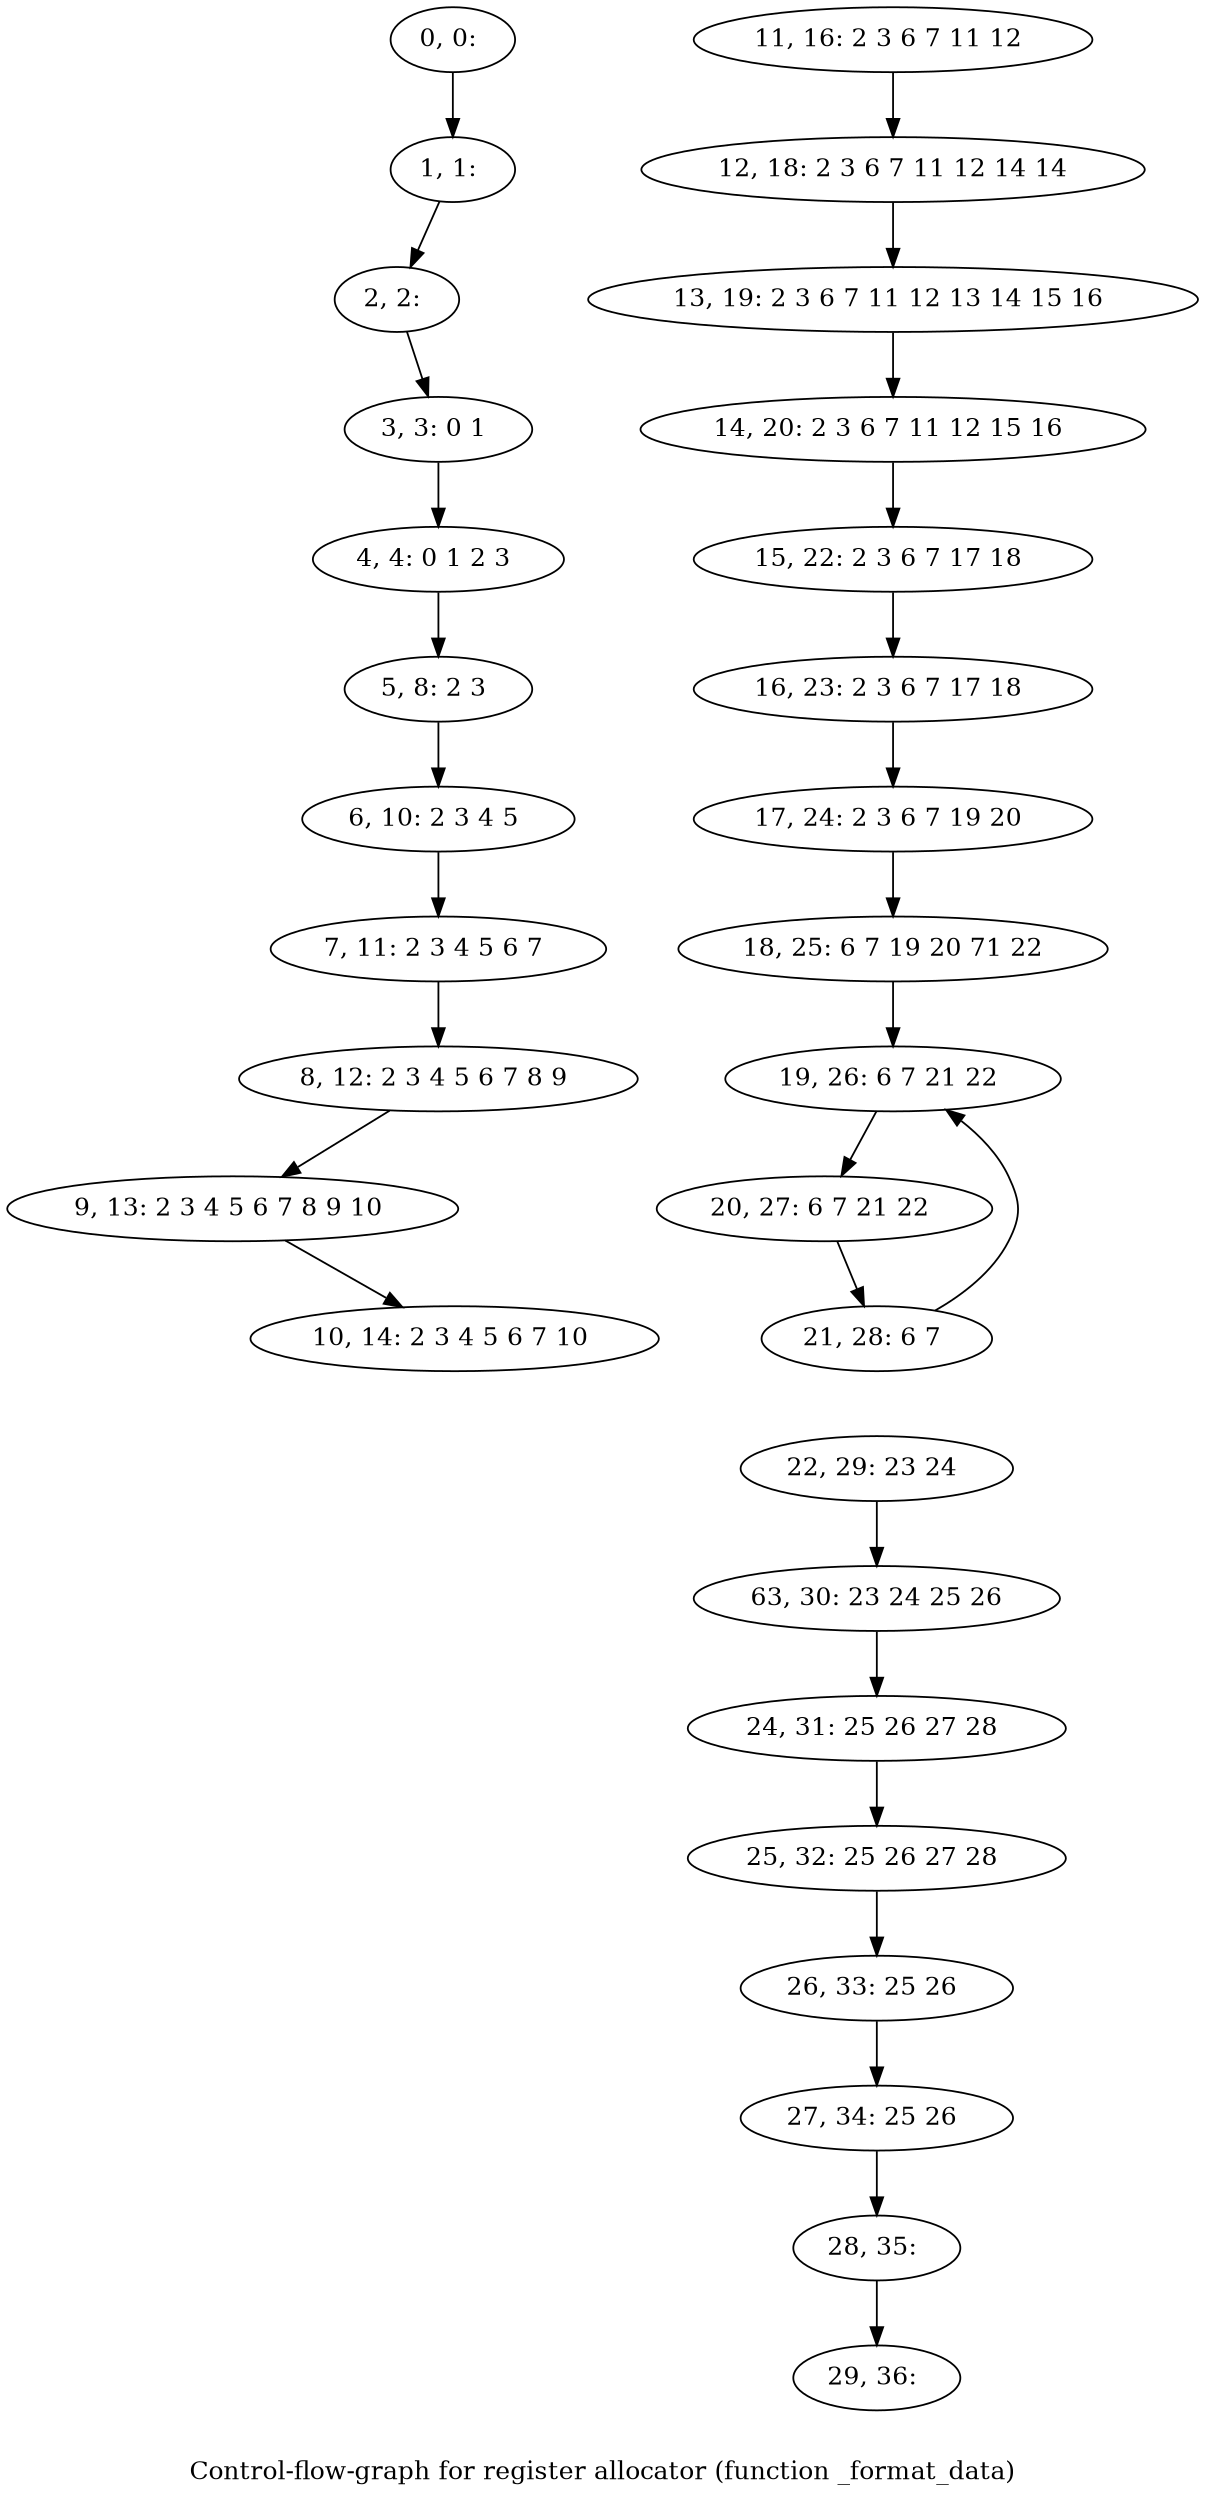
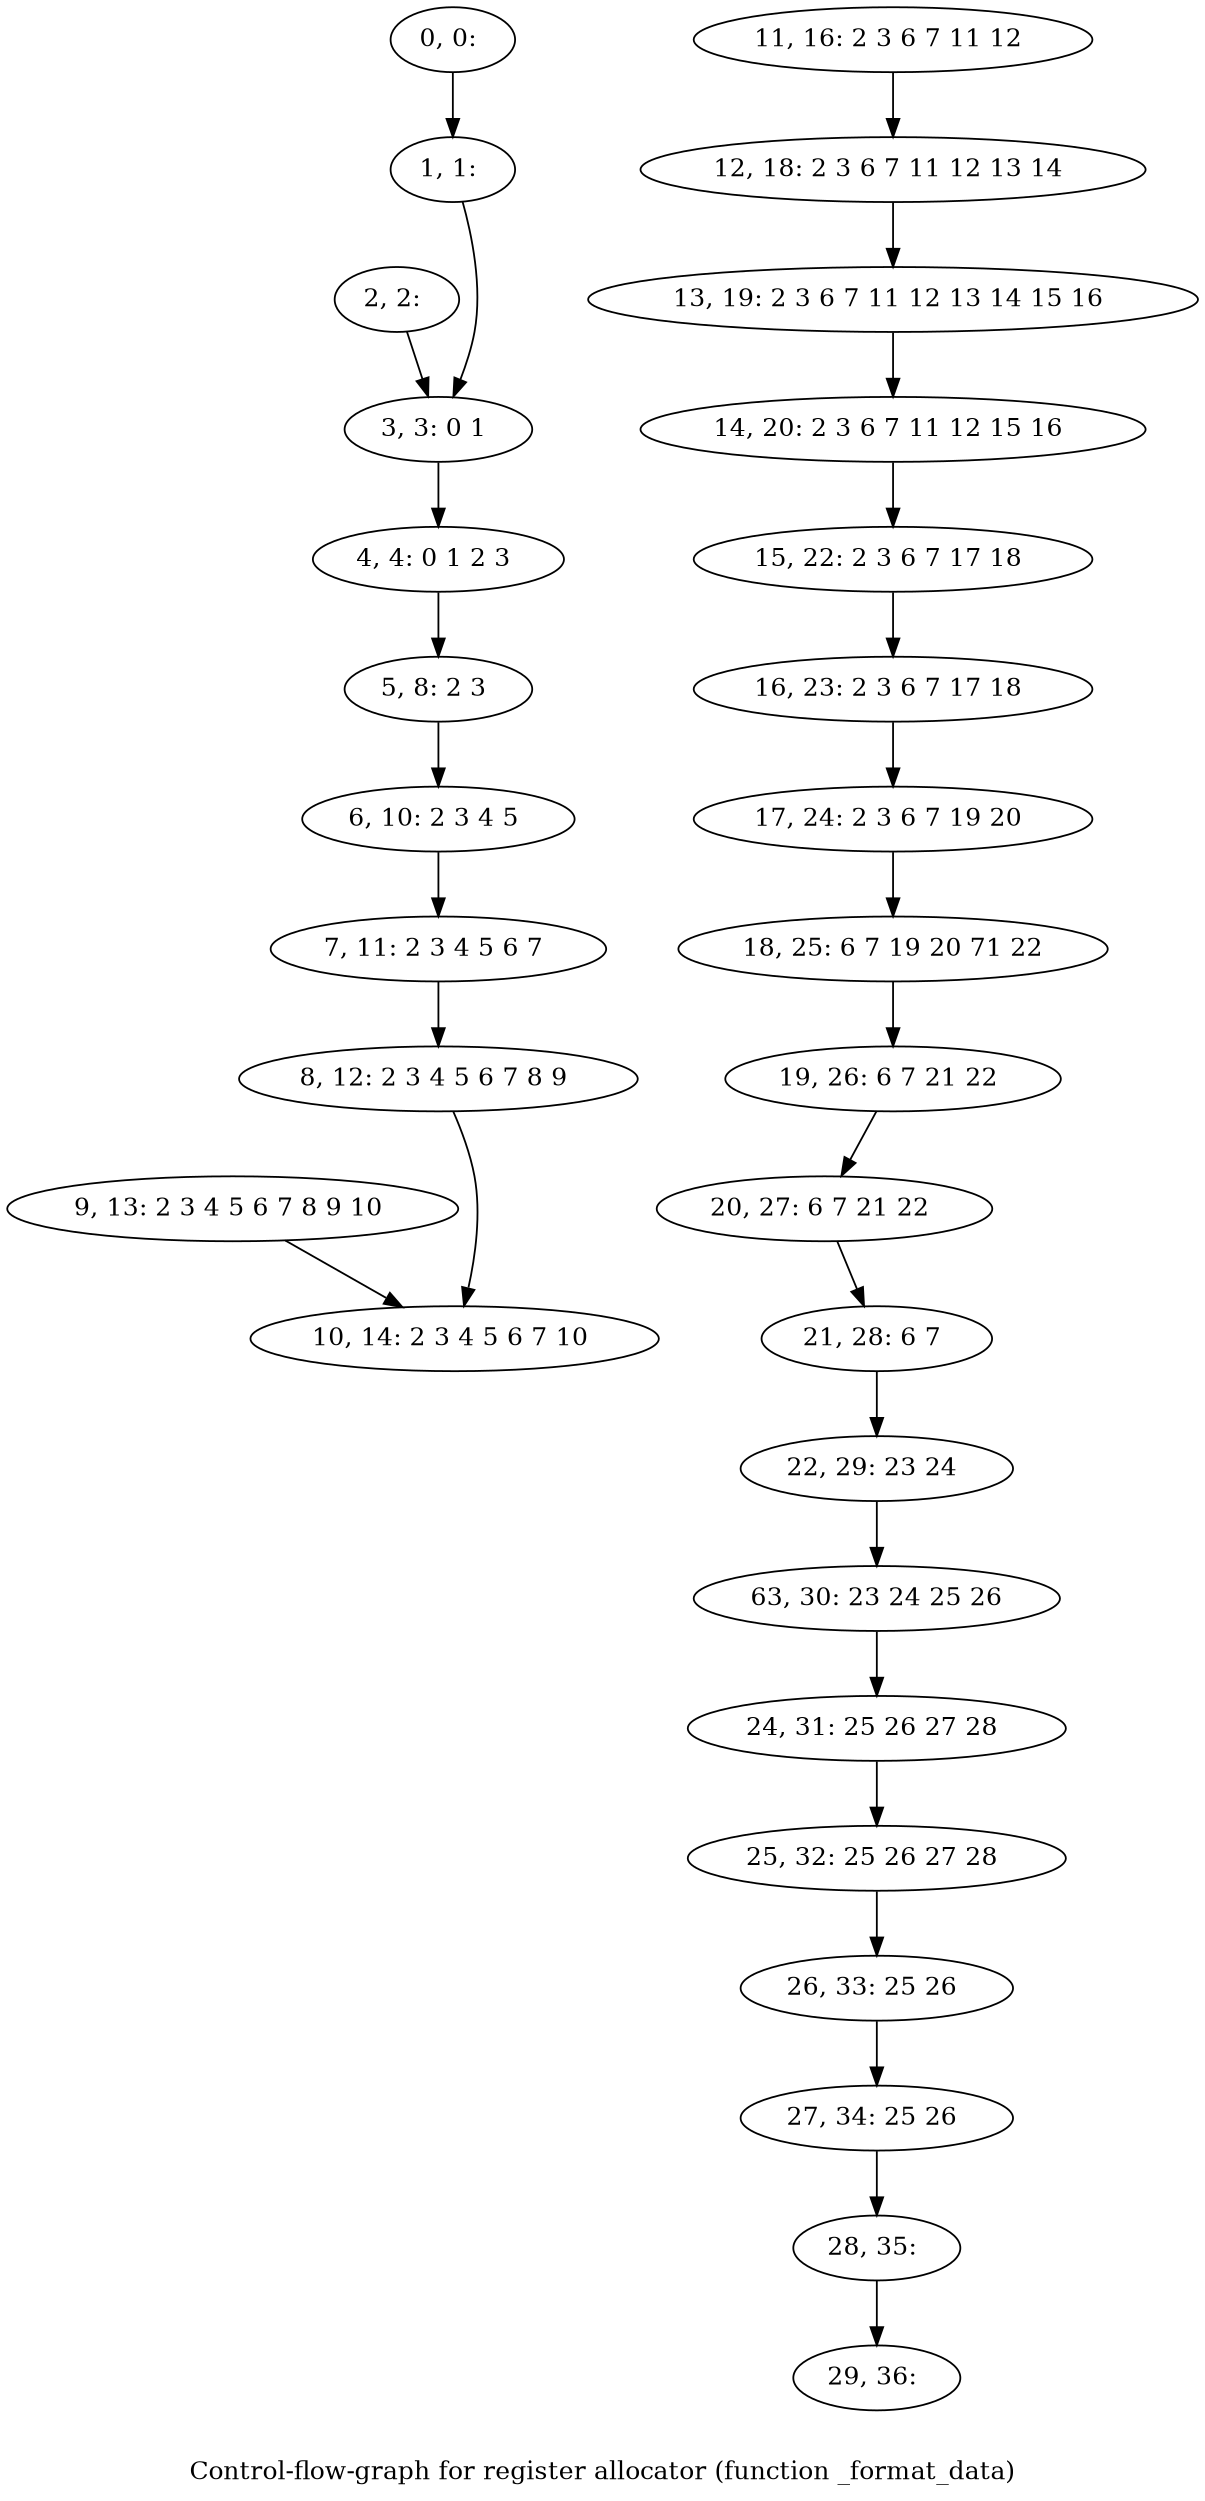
node "12, 18: 2 3 6 7 11 12 14 14": label "12, 18: 2 3 6 7 11 12 14 14" -> "12, 18: 2 3 6 7 11 12 13 14"
edge "1, 1:" -> "2, 2:": now "1, 1:" -> "3, 3: 0 1"
edge "8, 12: 2 3 4 5 6 7 8 9" -> "9, 13: 2 3 4 5 6 7 8 9 10": now "8, 12: 2 3 4 5 6 7 8 9" -> "10, 14: 2 3 4 5 6 7 10"
edge "21, 28: 6 7" -> "19, 26: 6 7 21 22": now "21, 28: 6 7" -> "22, 29: 23 24"
